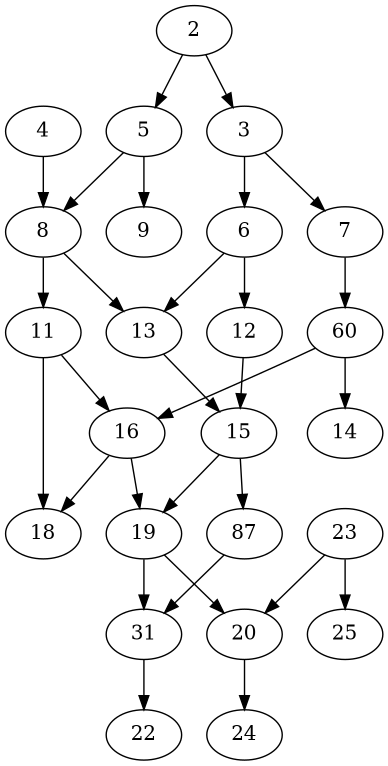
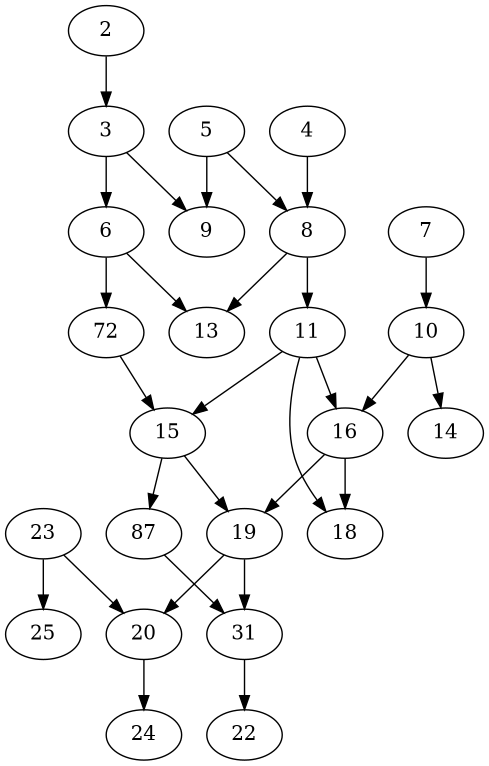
edge "2" -> "5": removed
edge "3" -> "7": now "3" -> "9"
node "12": label "12" -> "72"
node "60": label "60" -> "10"
edge "13" -> "15": now "11" -> "15"
